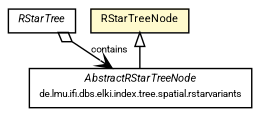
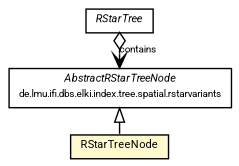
edge "AbstractRStarTreeNode" -> "RStarTreeNode": reversed
